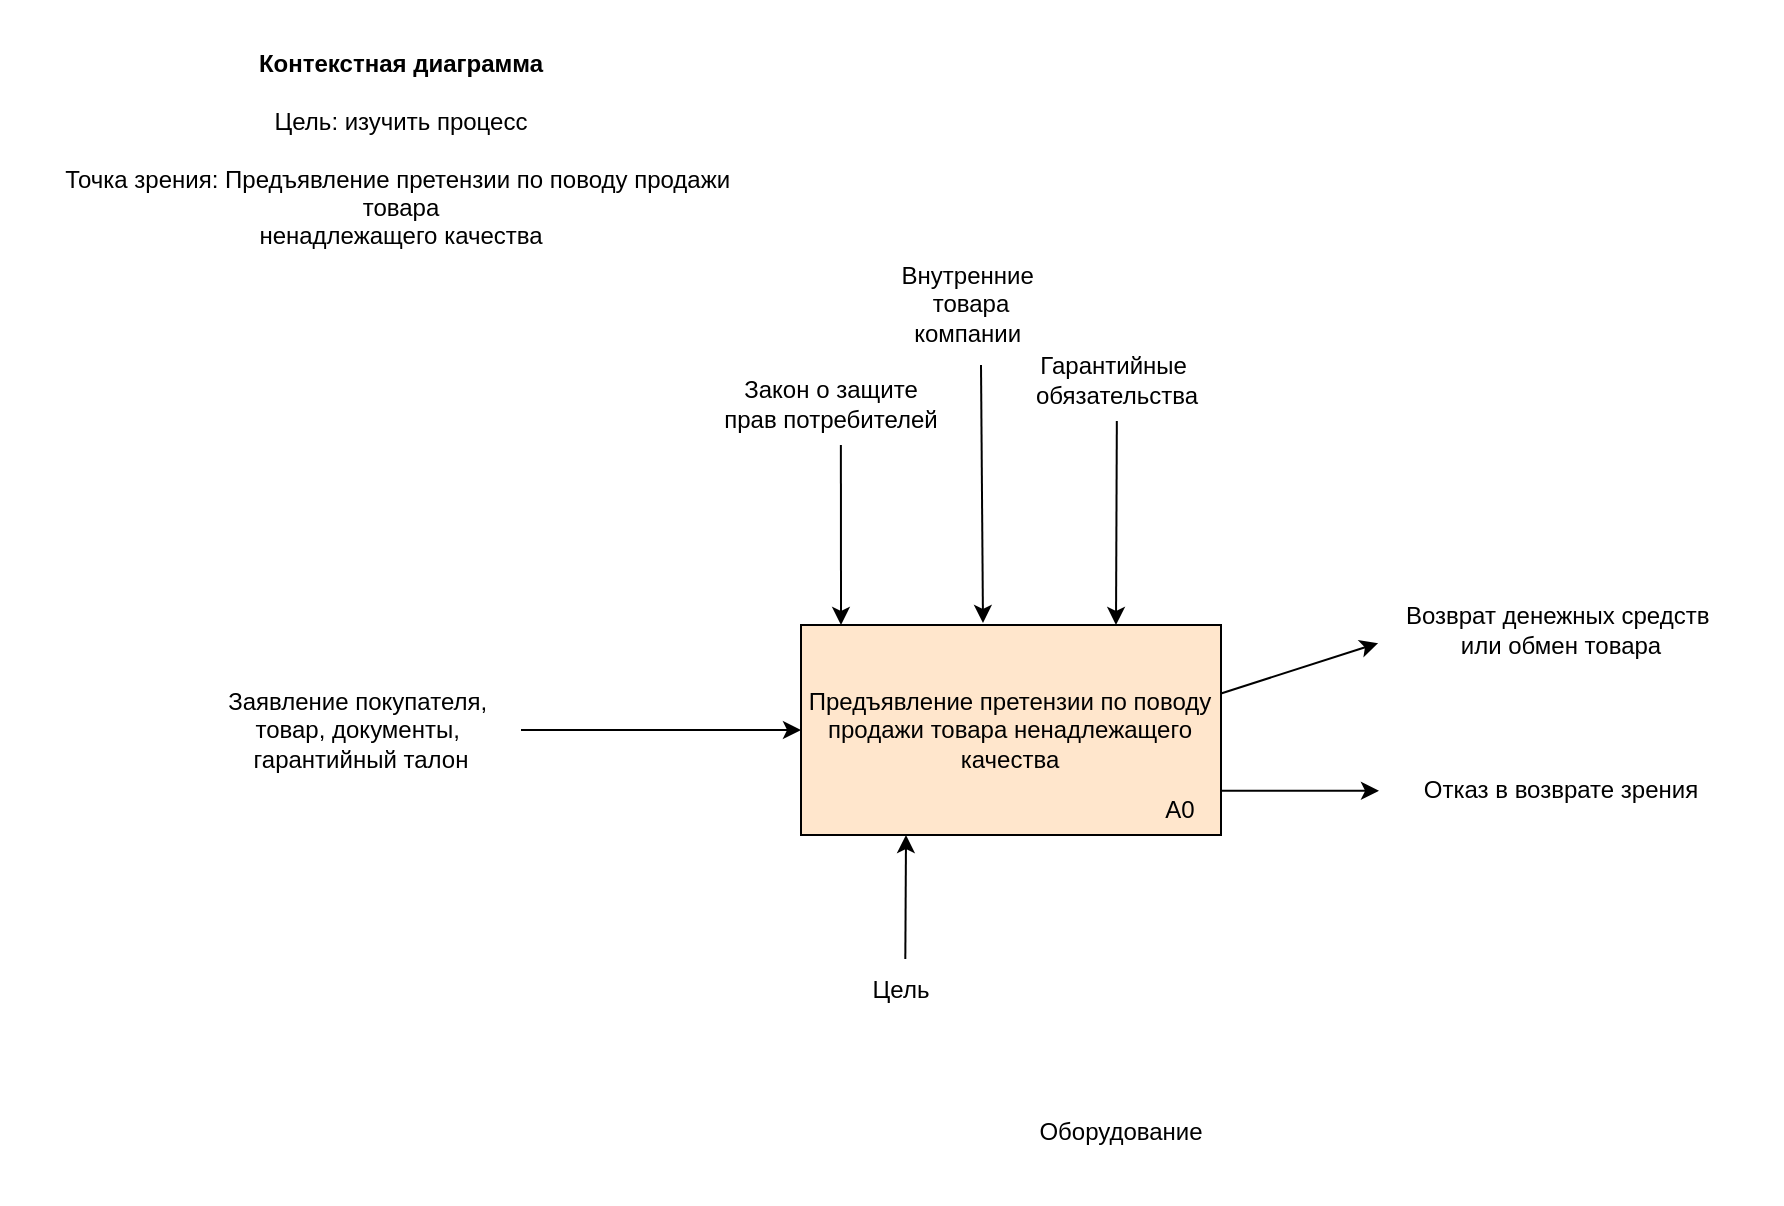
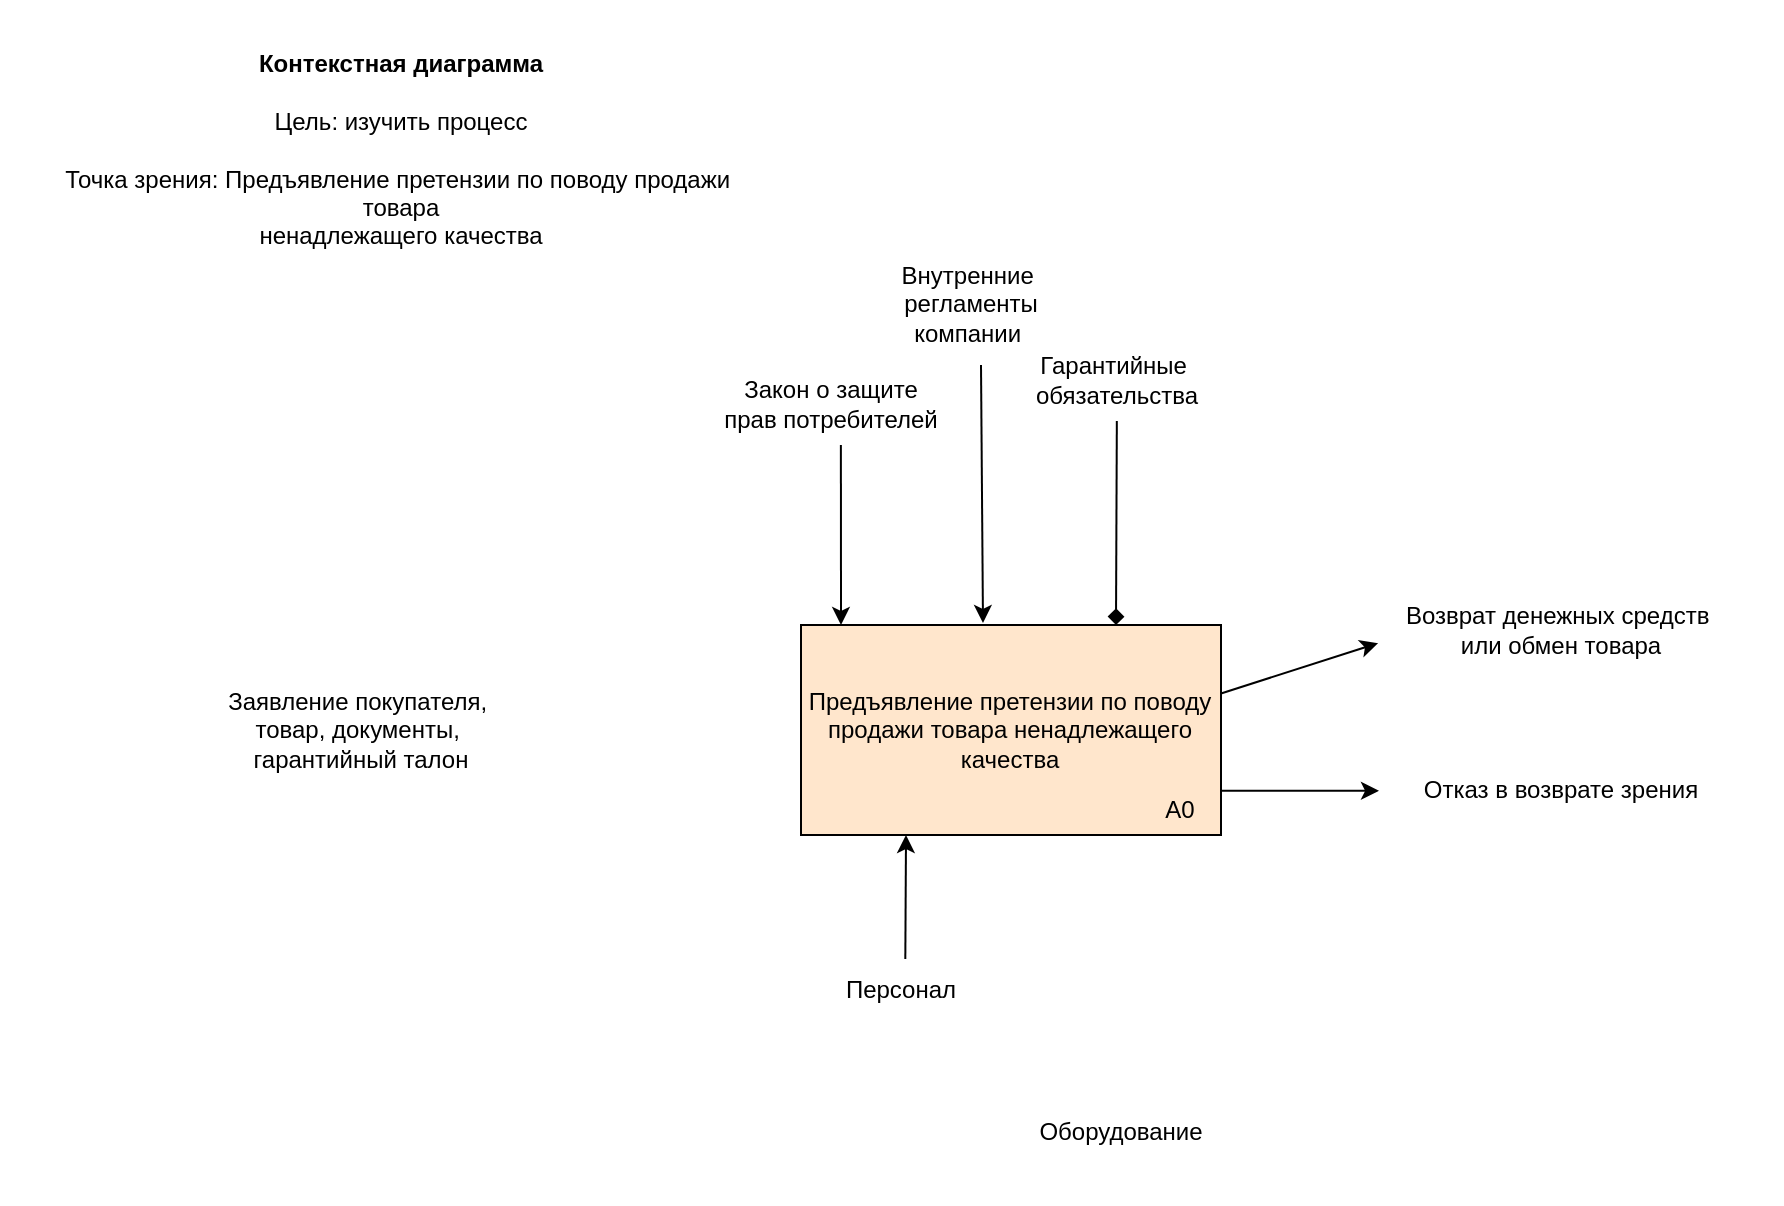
node "Внутренние товара компании": label "Внутренние товара компании" -> "Внутренние регламенты компании"
edge "Гарантийные обязательства" -> "Предъявление претензии по поводу продажи товара ненадлежащего качества": arrowhead classic -> diamond
edge "Заявление покупателя, товар, документы, гарантийный талон" -> "Предъявление претензии по поводу продажи товара ненадлежащего качества": removed
node "Цель": label "Цель" -> "Персонал"
